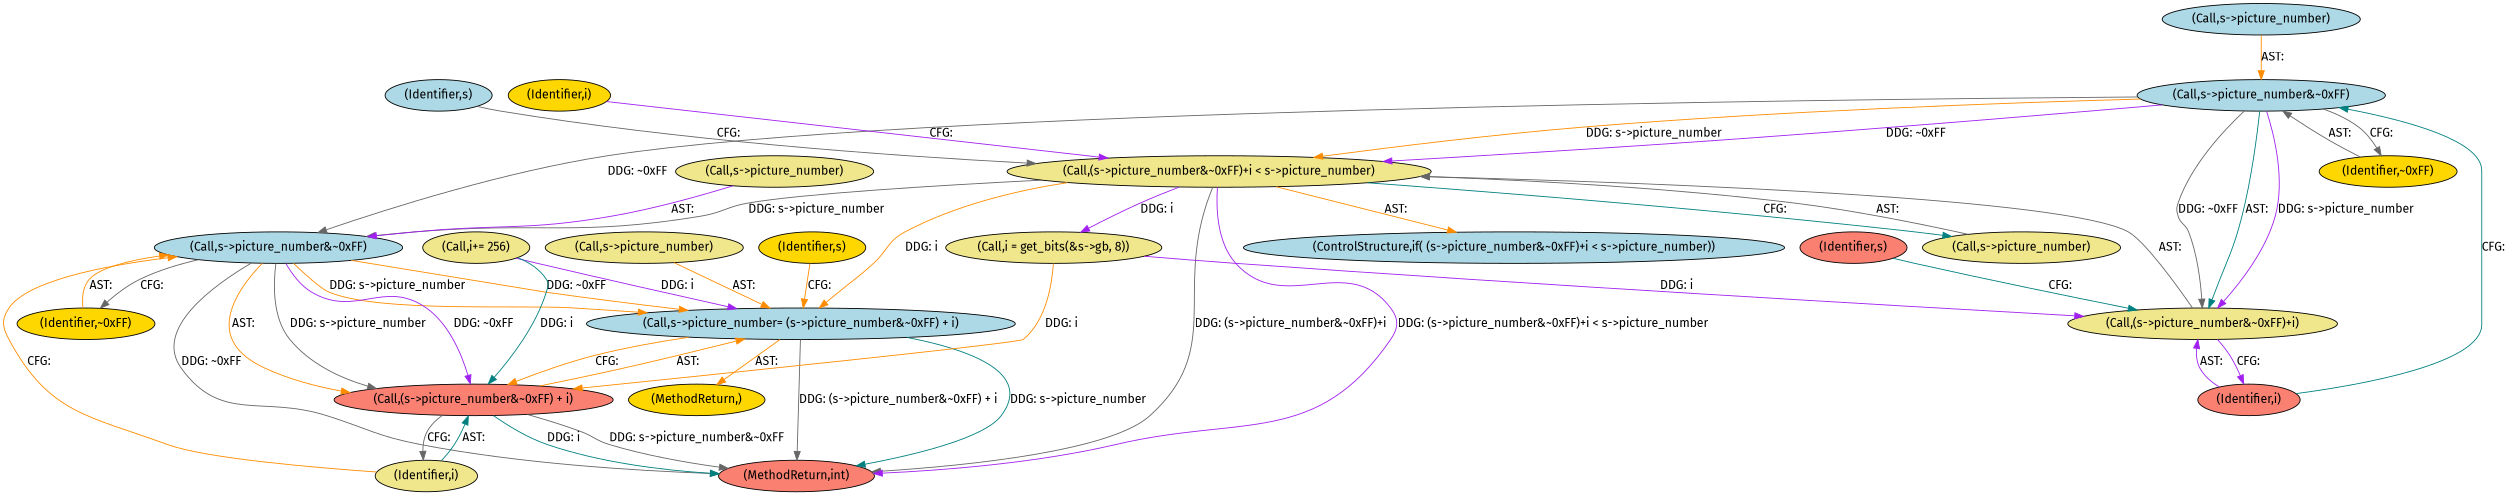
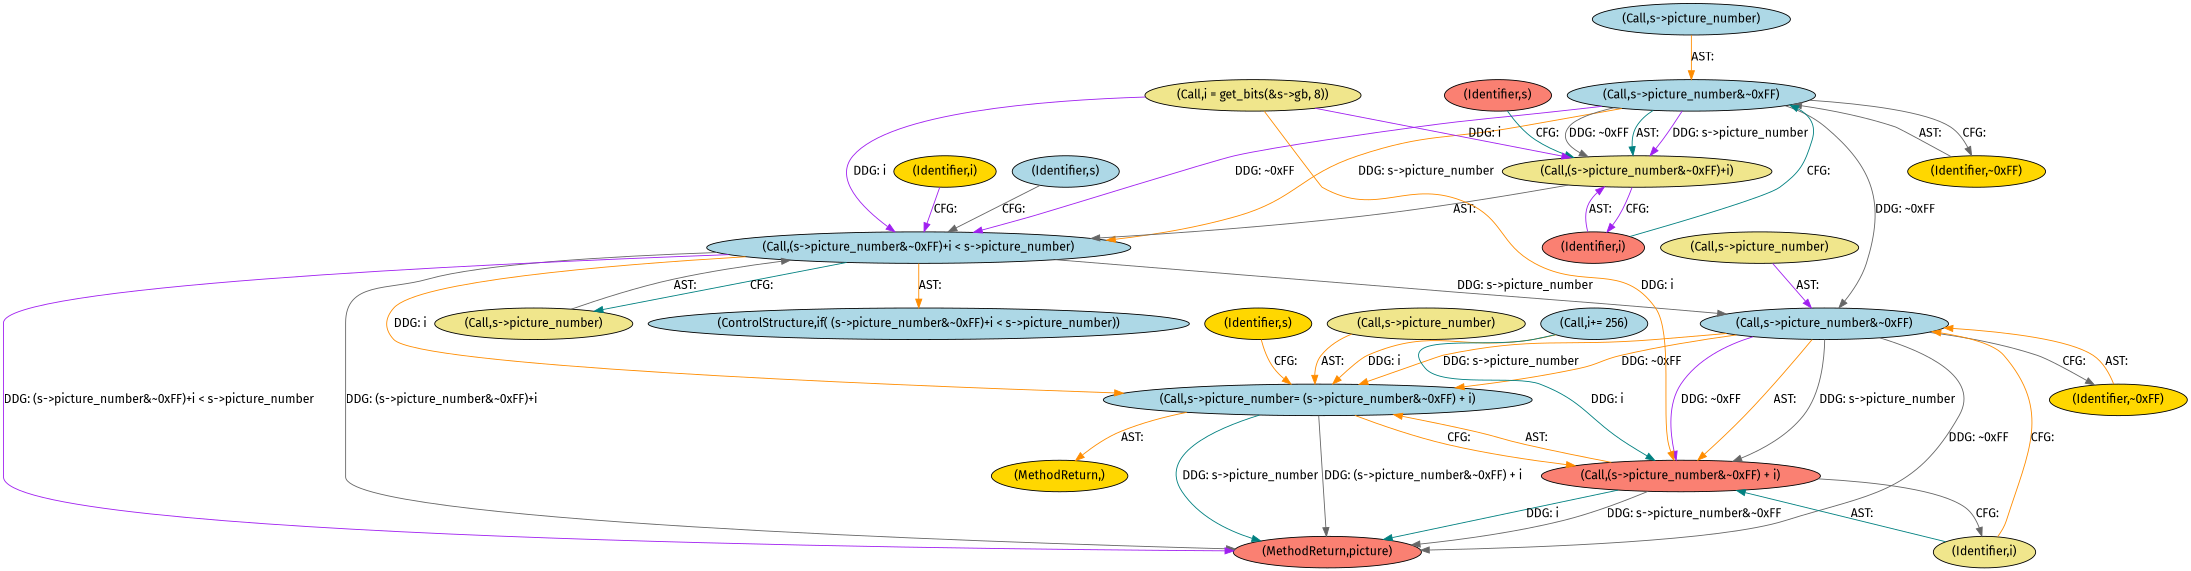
node "(Call,(s->picture_number&~0xFF)+i < s->picture_number)": fillcolor khaki -> lightblue
edge "(Call,(s->picture_number&~0xFF)+i < s->picture_number)" -> "(Call,i = get_bits(&s->gb, 8))": reversed
node "(Call,i+= 256)": fillcolor khaki -> lightblue
edge "(Call,i+= 256)" -> "(Call,s->picture_number= (s->picture_number&~0xFF) + i)": color purple -> darkorange
node "(MethodReturn,int)": label "(MethodReturn,int)" -> "(MethodReturn,picture)"
